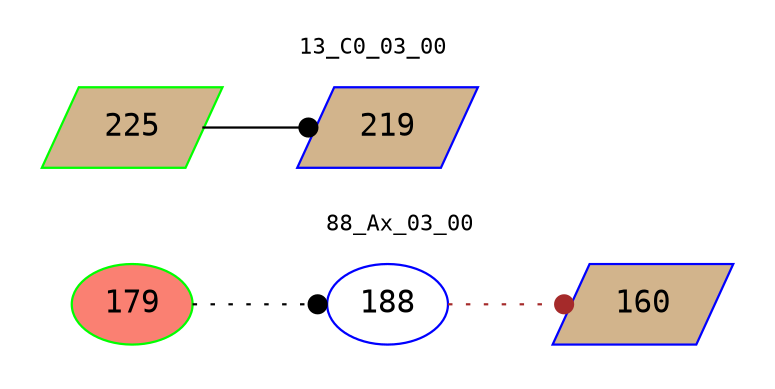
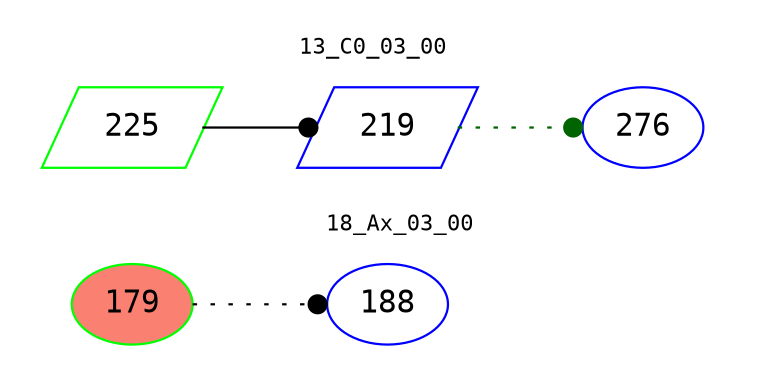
node "225": fillcolor tan -> white
node "219": fillcolor tan -> white
node "276": added
cluster "88_Ax_03_00": label "88_Ax_03_00" -> "18_Ax_03_00"
node "160": removed
